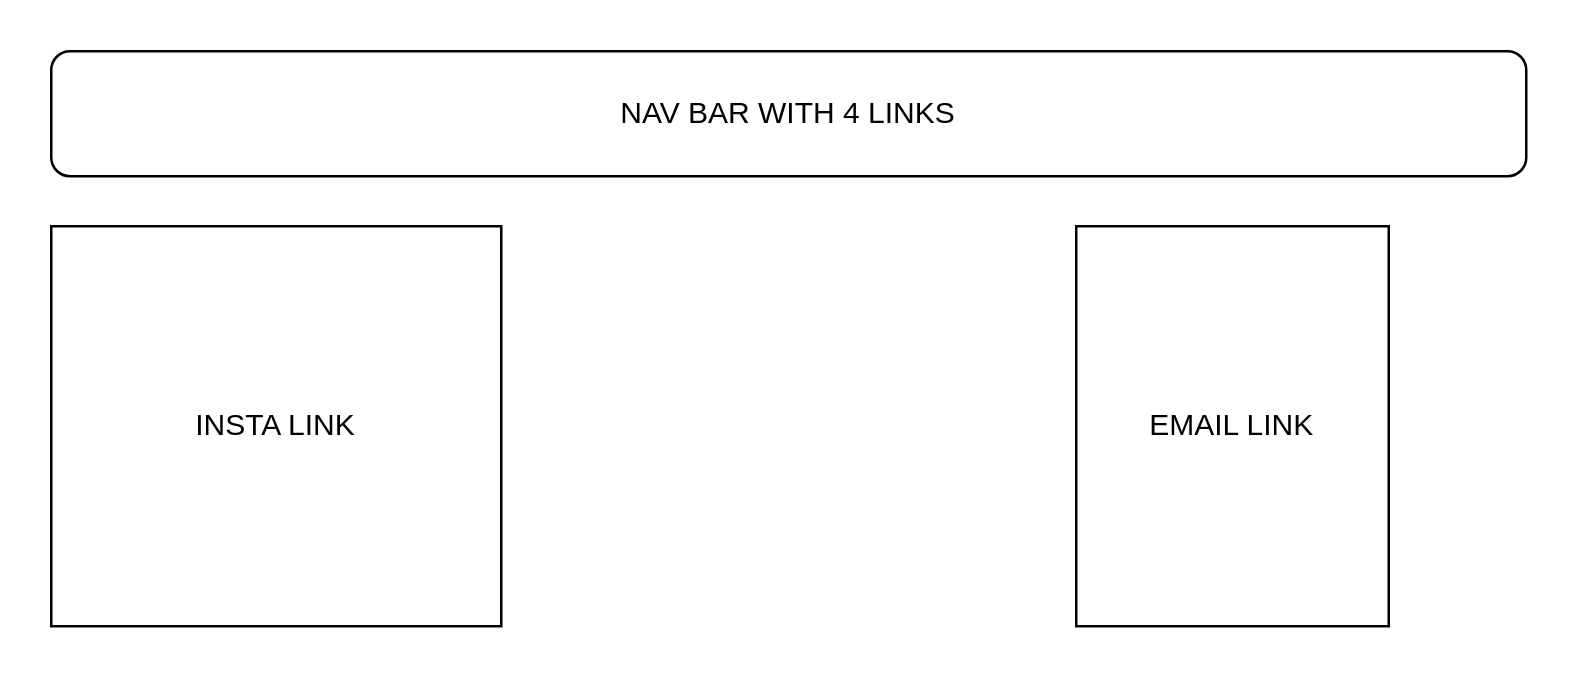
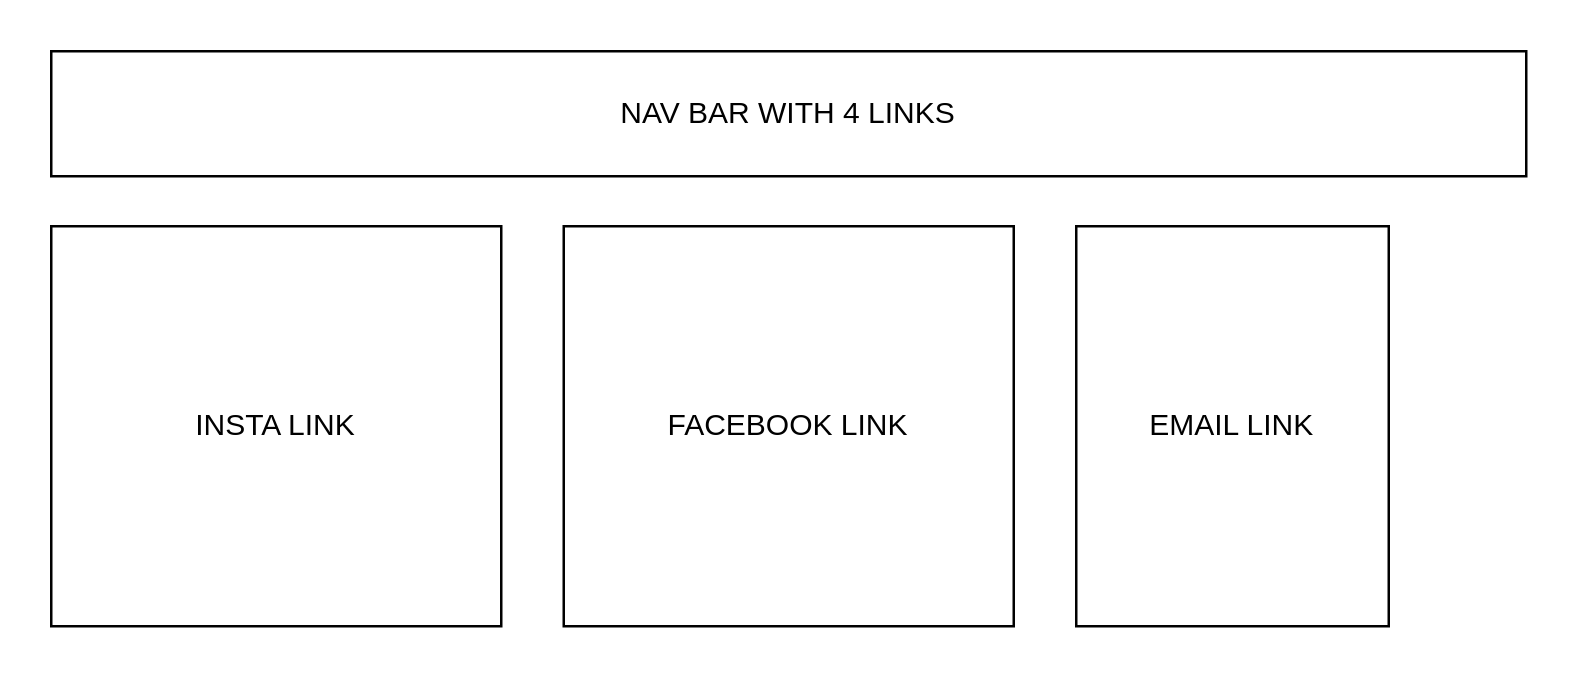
node "NAV BAR WITH 4 LINKS": shape rounded rectangle -> rectangle
node "FACEBOOK LINK": added
